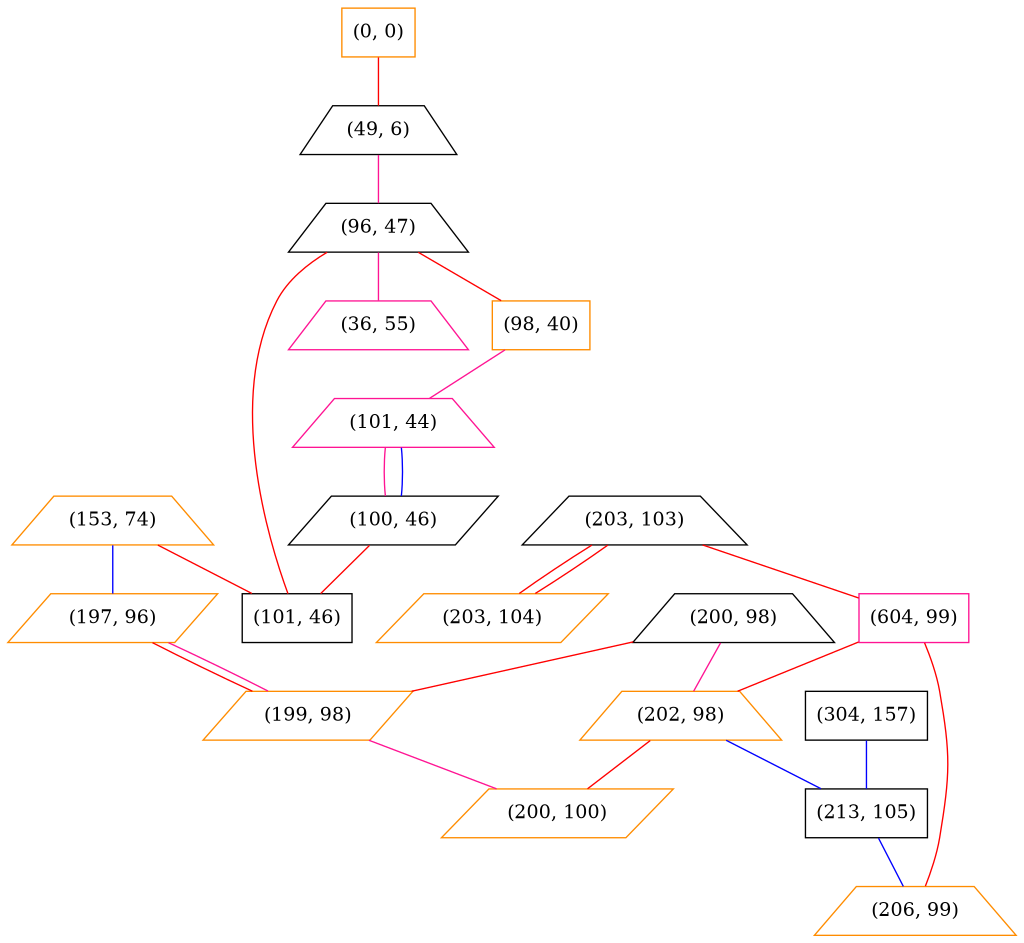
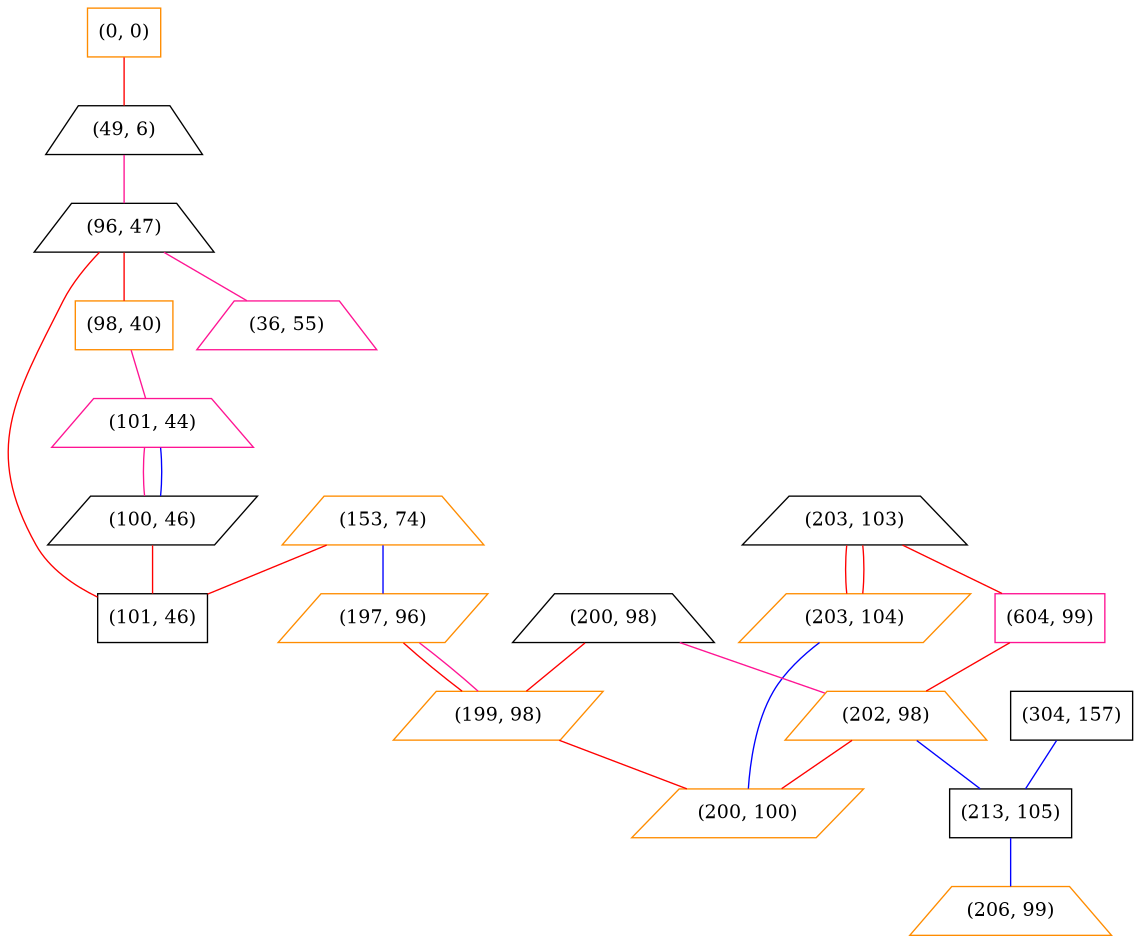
edge "(203, 104)" -- "(200, 100)": added
edge "(604, 99)" -- "(206, 99)": removed
edge "(199, 98)" -- "(200, 100)": color deeppink -> red
